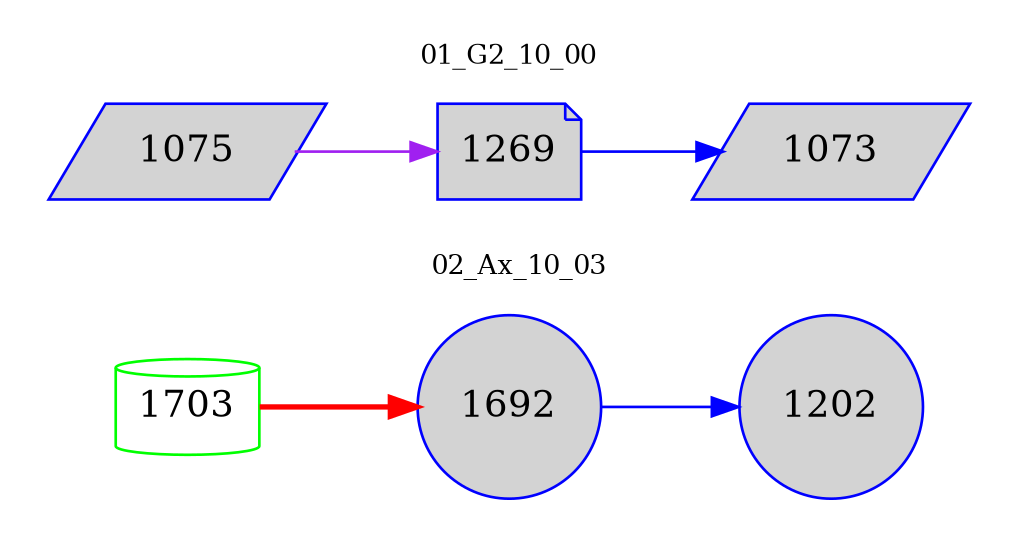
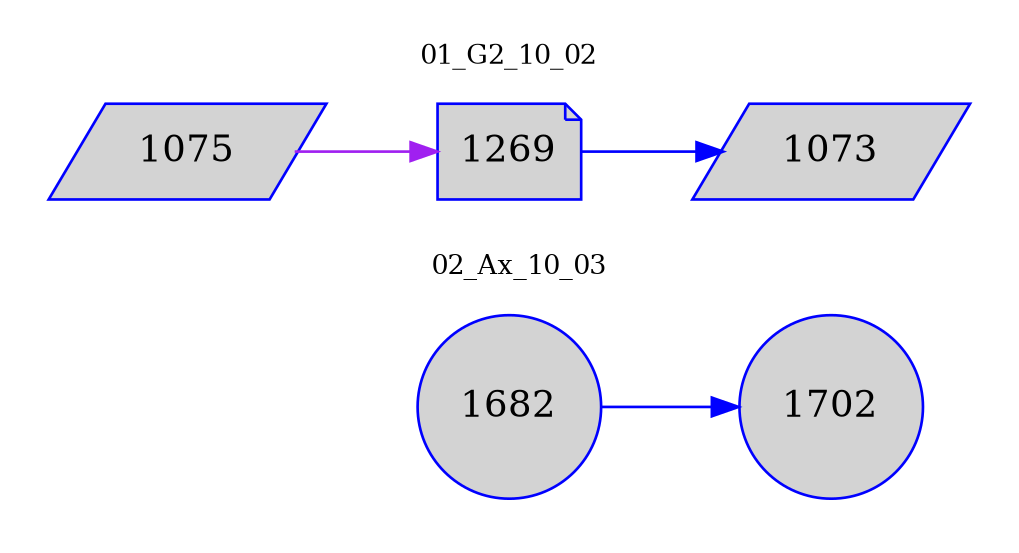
cluster "01_G2_10_00": label "01_G2_10_00" -> "01_G2_10_02"
node "1703": removed
node "1692": label "1692" -> "1682"
node "1202": label "1202" -> "1702"
